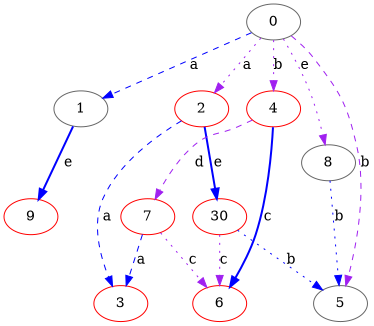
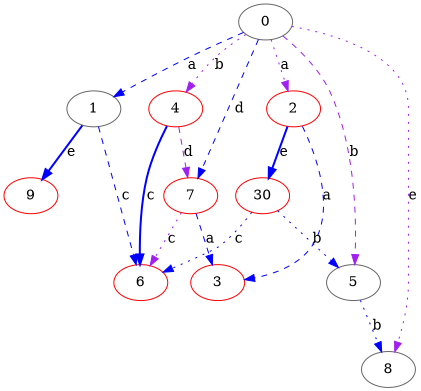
edge "0" -> "7": added, label "d"
edge "1" -> "6": added, label "c"
edge "8" -> "5": reversed
edge "30" -> "6": color purple -> blue
